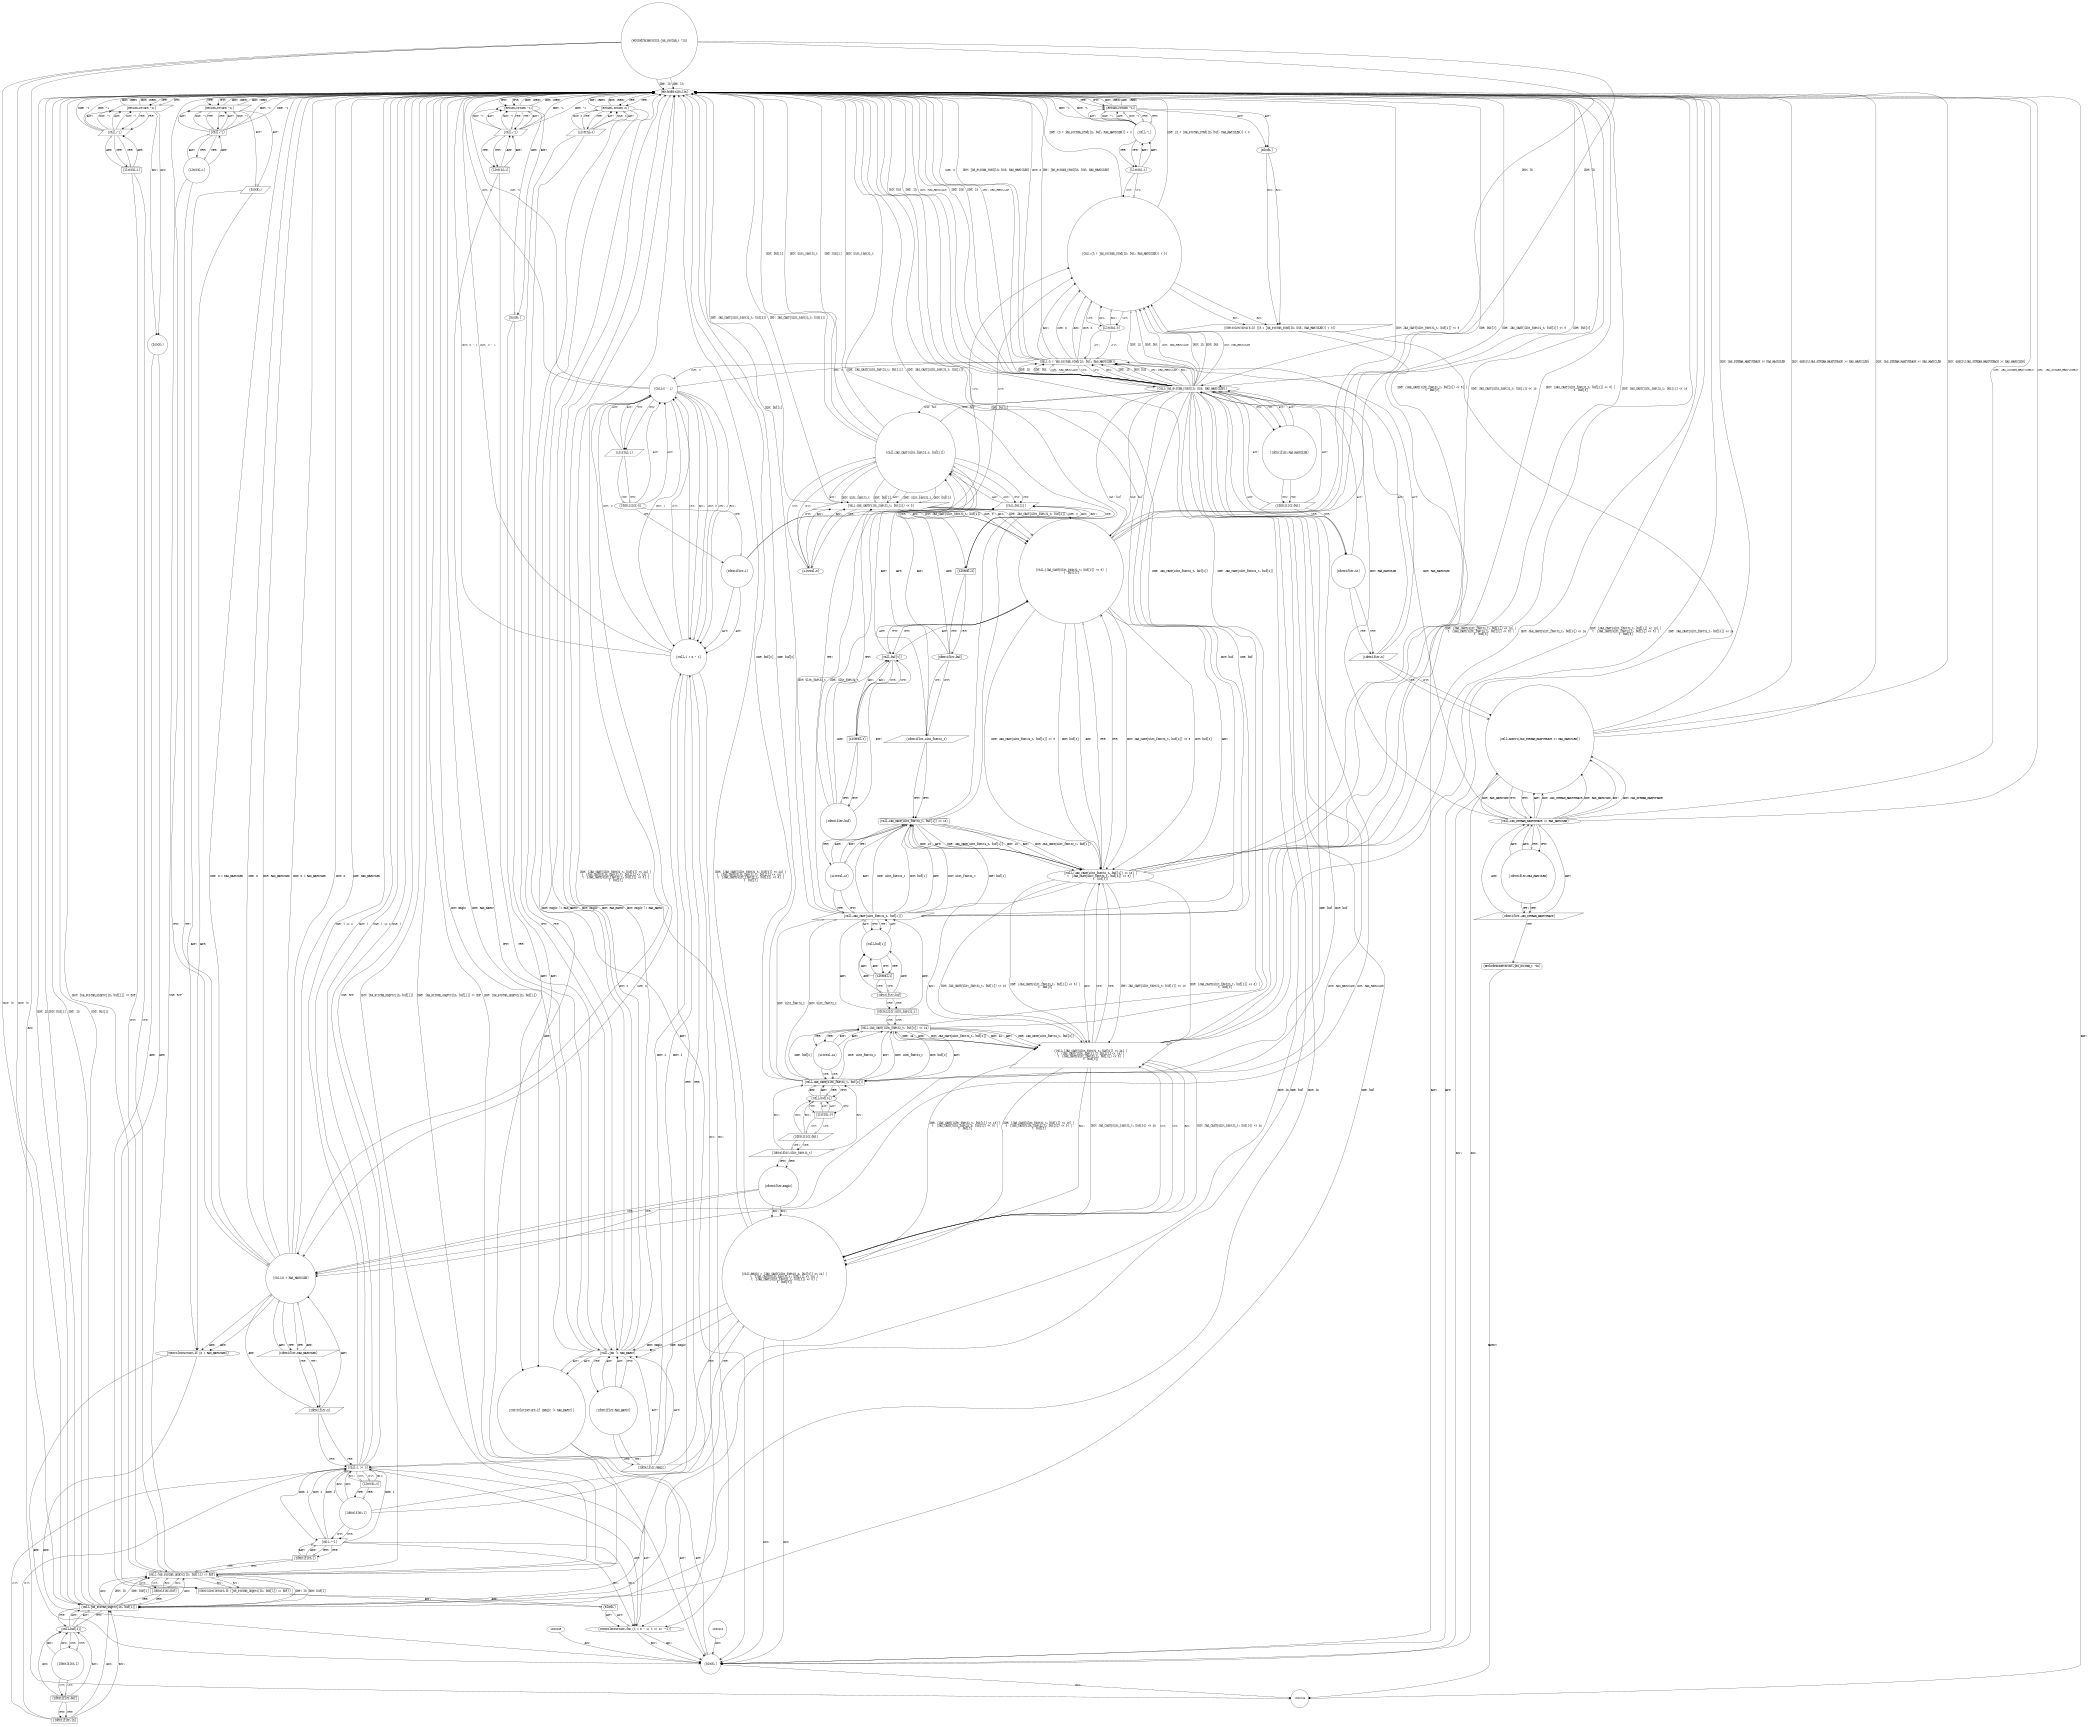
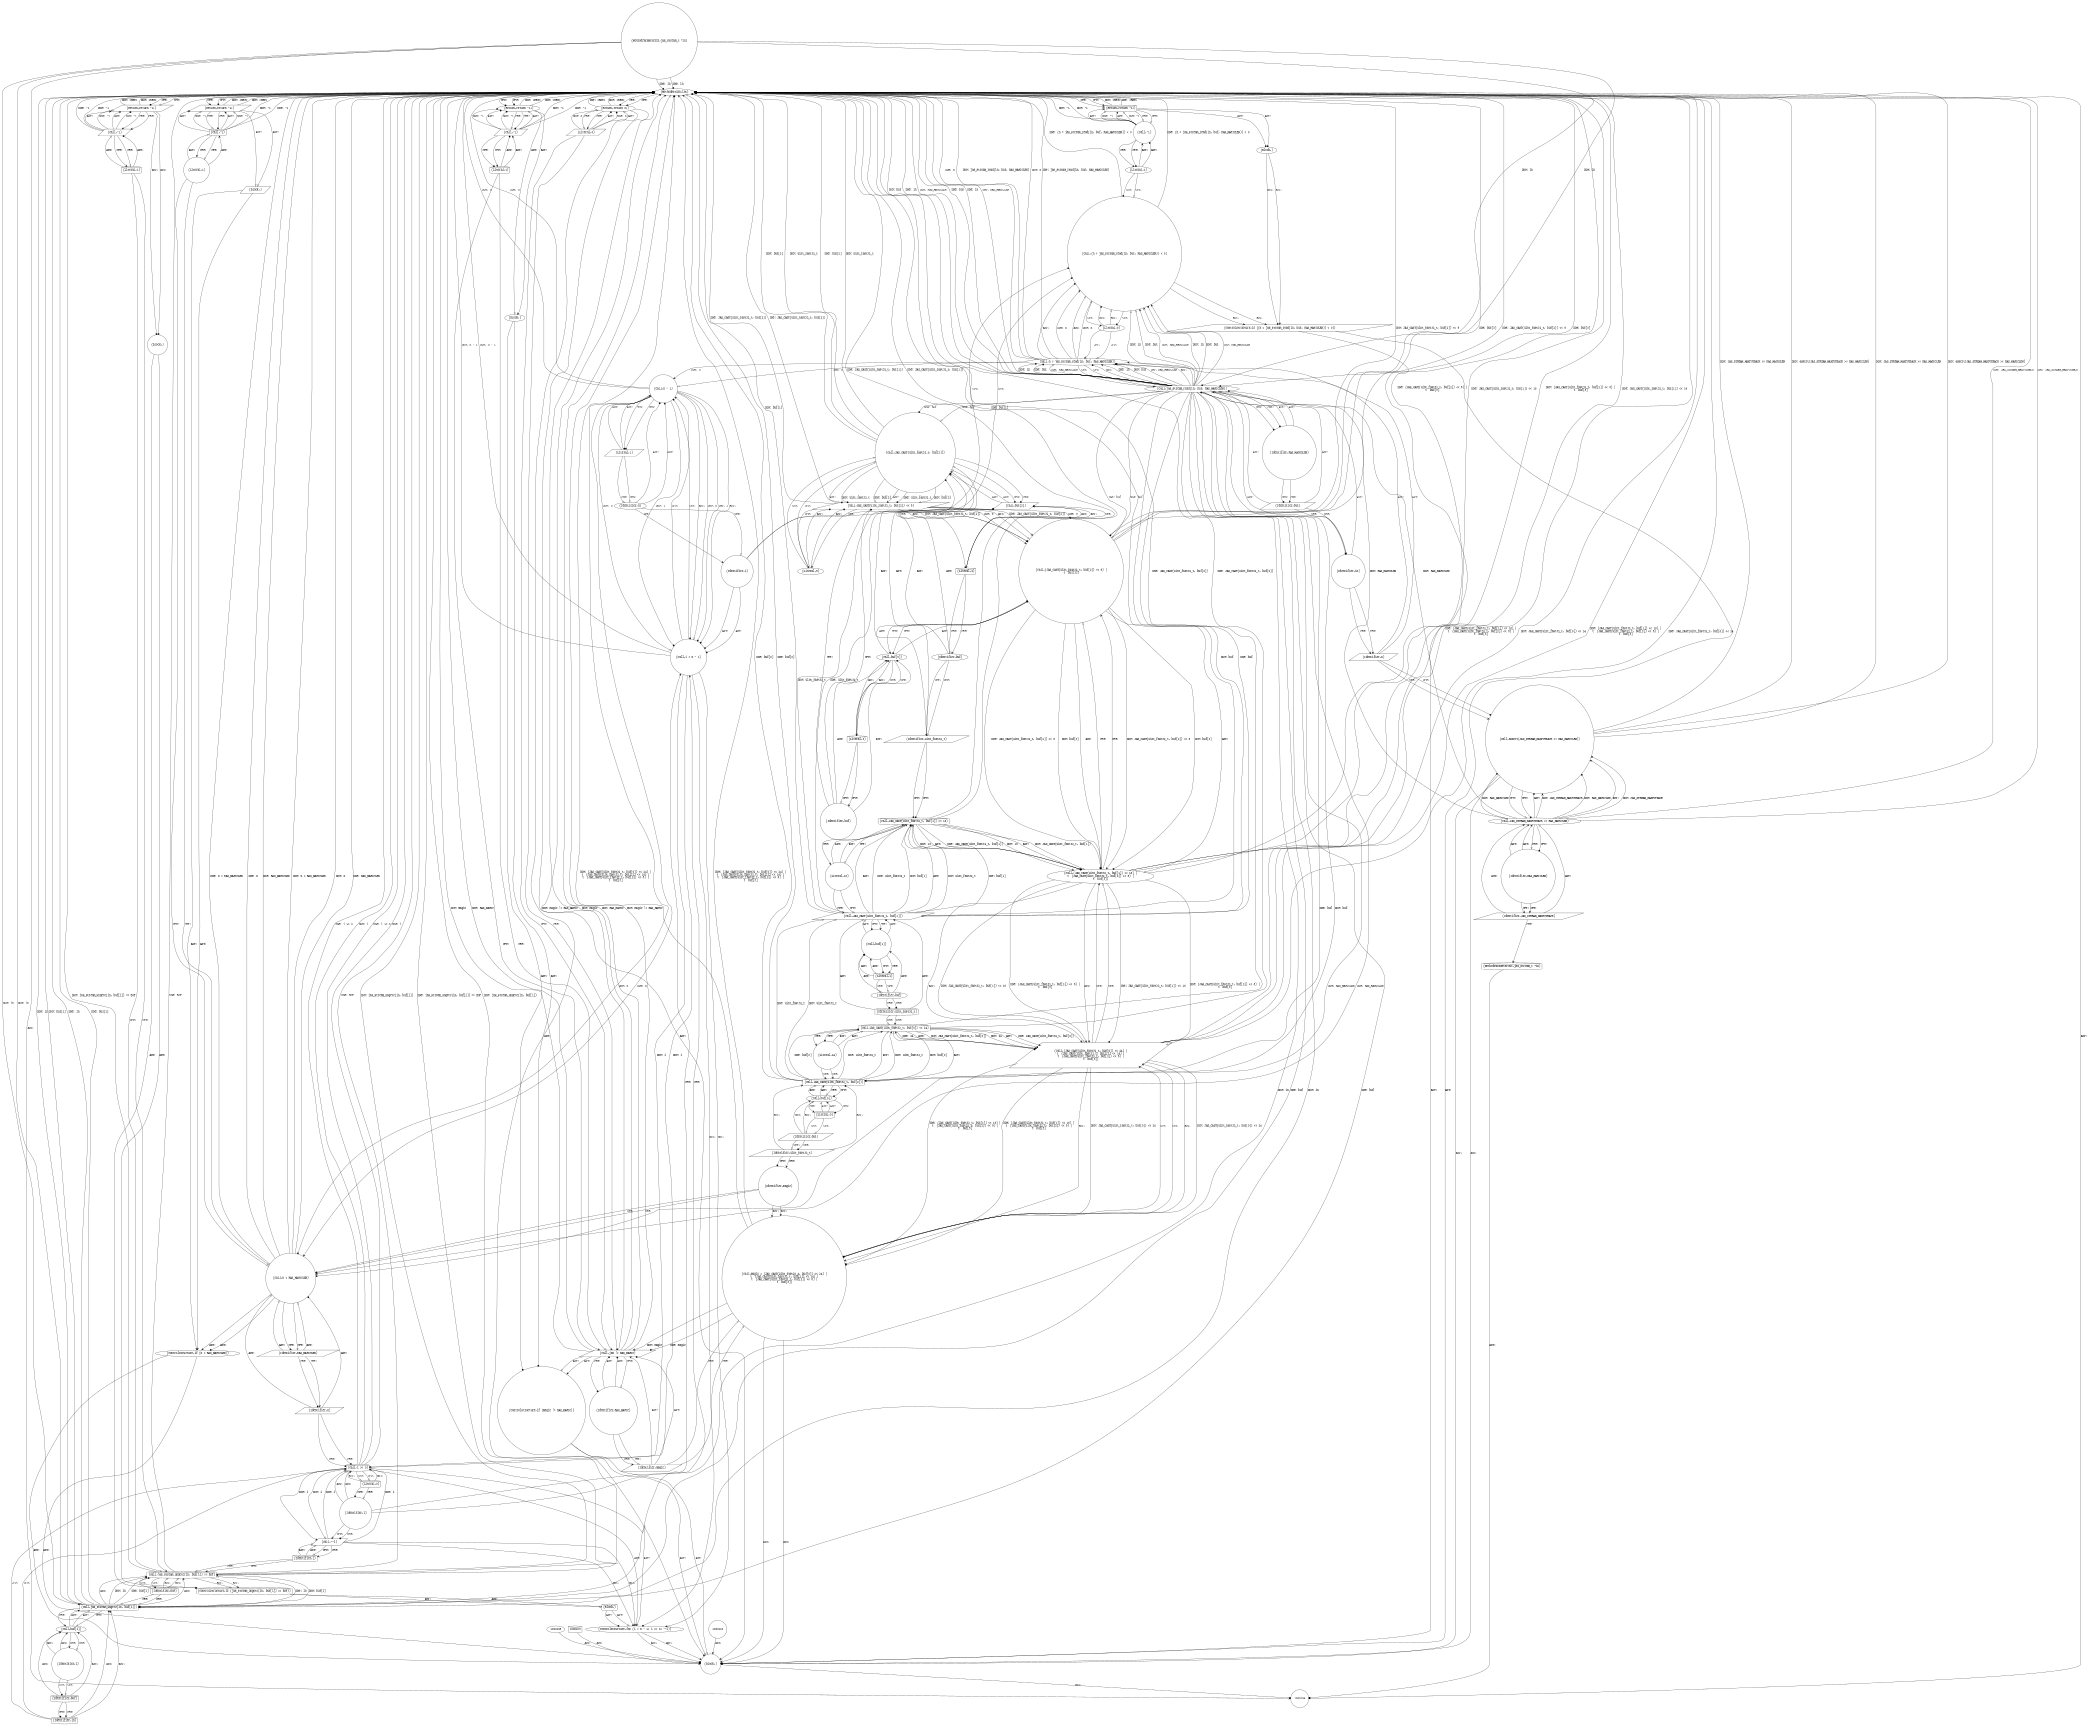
edge "(MethodParameterOut,jas_stream_t *in)" -> "1000104": label "MAGIC: " -> "AST: "
node "1000109": added
